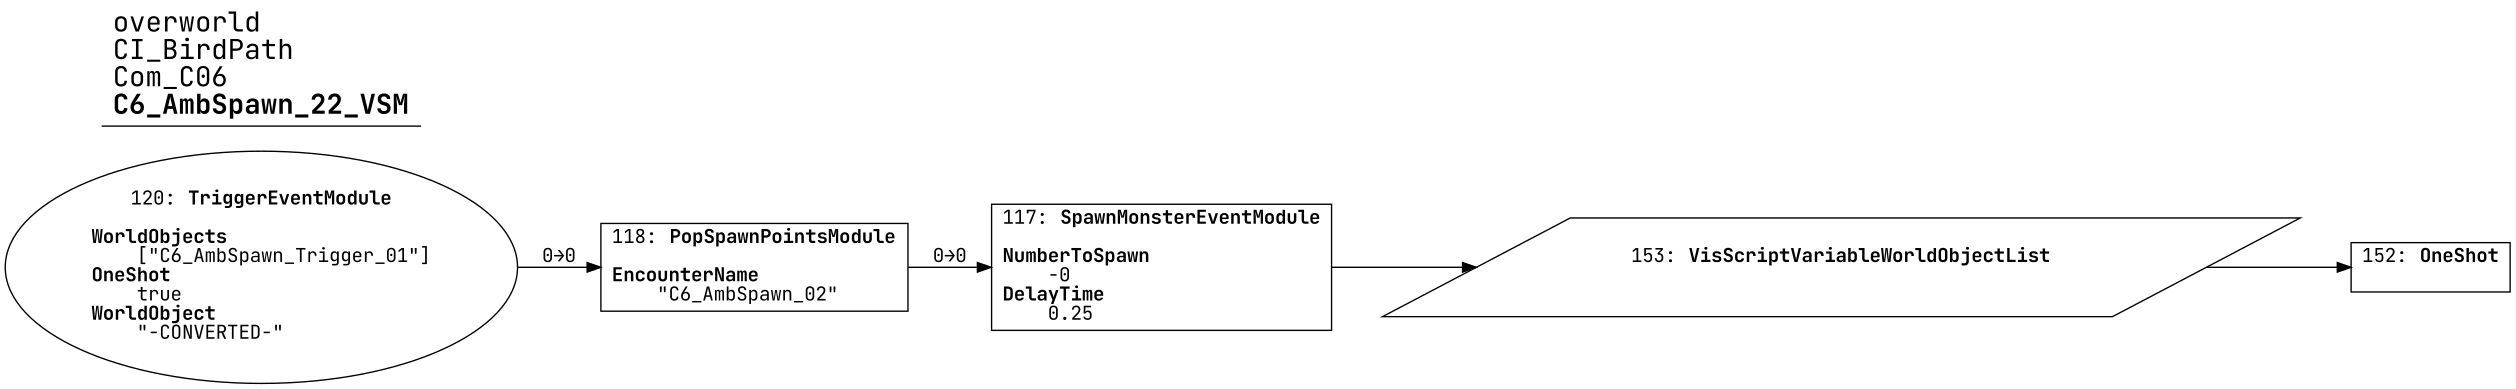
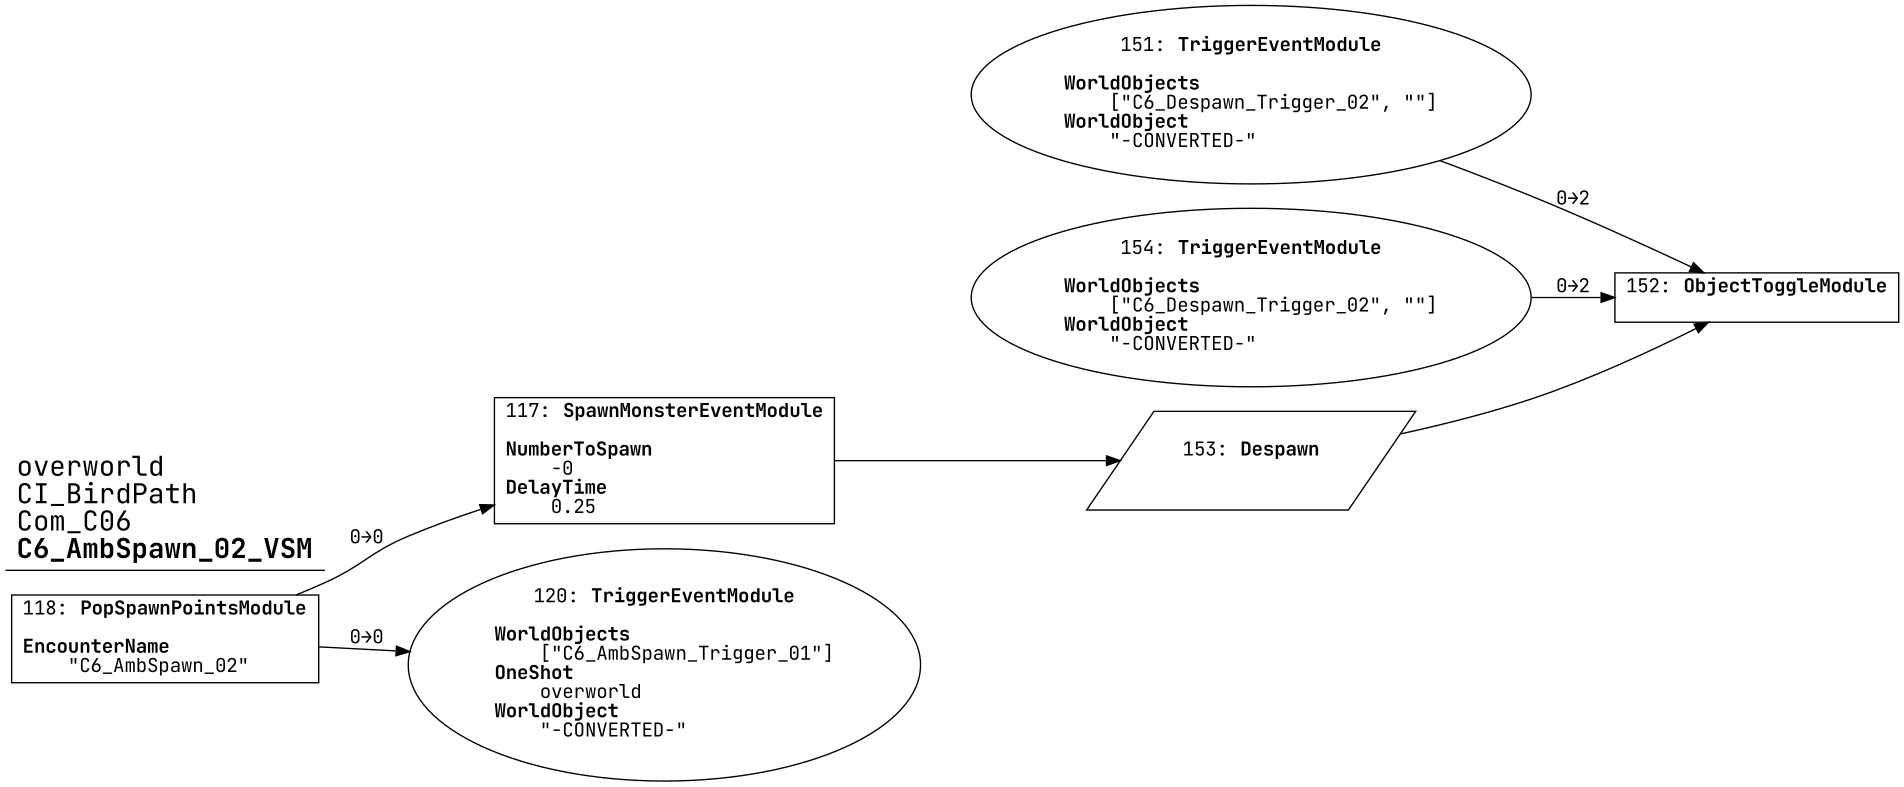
node "151:": added
node "overworld": text "C6_AmbSpawn_22_VSM" -> "C6_AmbSpawn_02_VSM"
node "153:": text "VisScriptVariableWorldObjectList" -> "Despawn"
node "152:": text "OneShot" -> "ObjectToggleModule"
edge "120:" -> "118:": reversed
node "120:": text "true" -> "overworld"
node "154:": added
